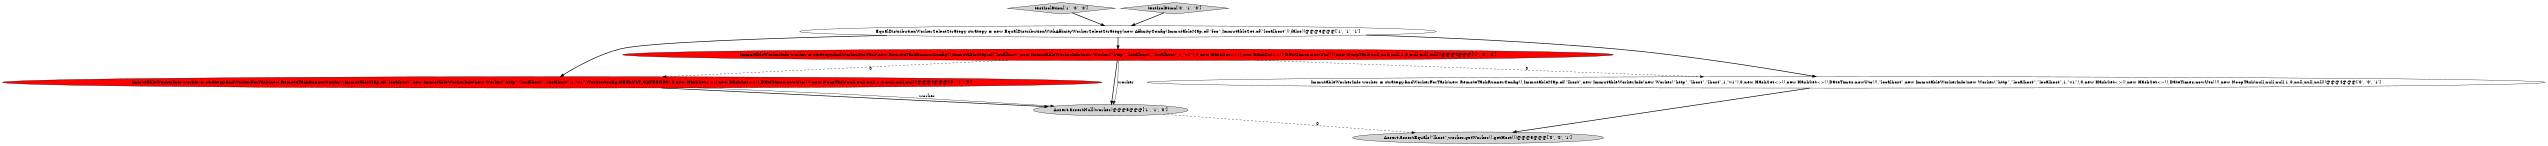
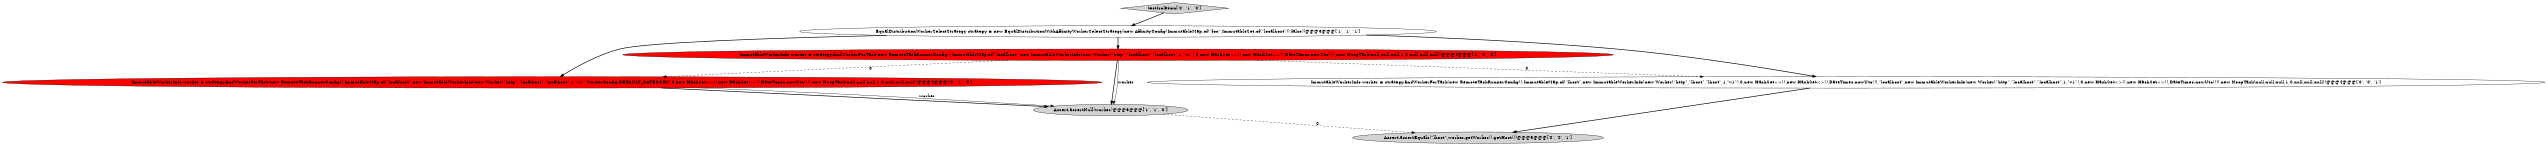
node "testIsolation['1', '0', '0']": removed
